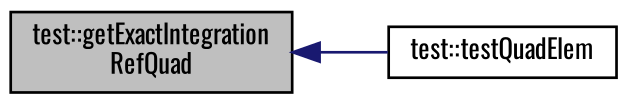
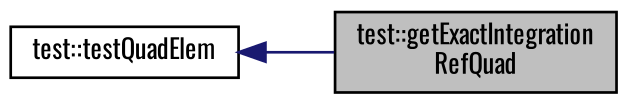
edge "test::testQuadElem" -> "test::getExactIntegration RefQuad": reversed
